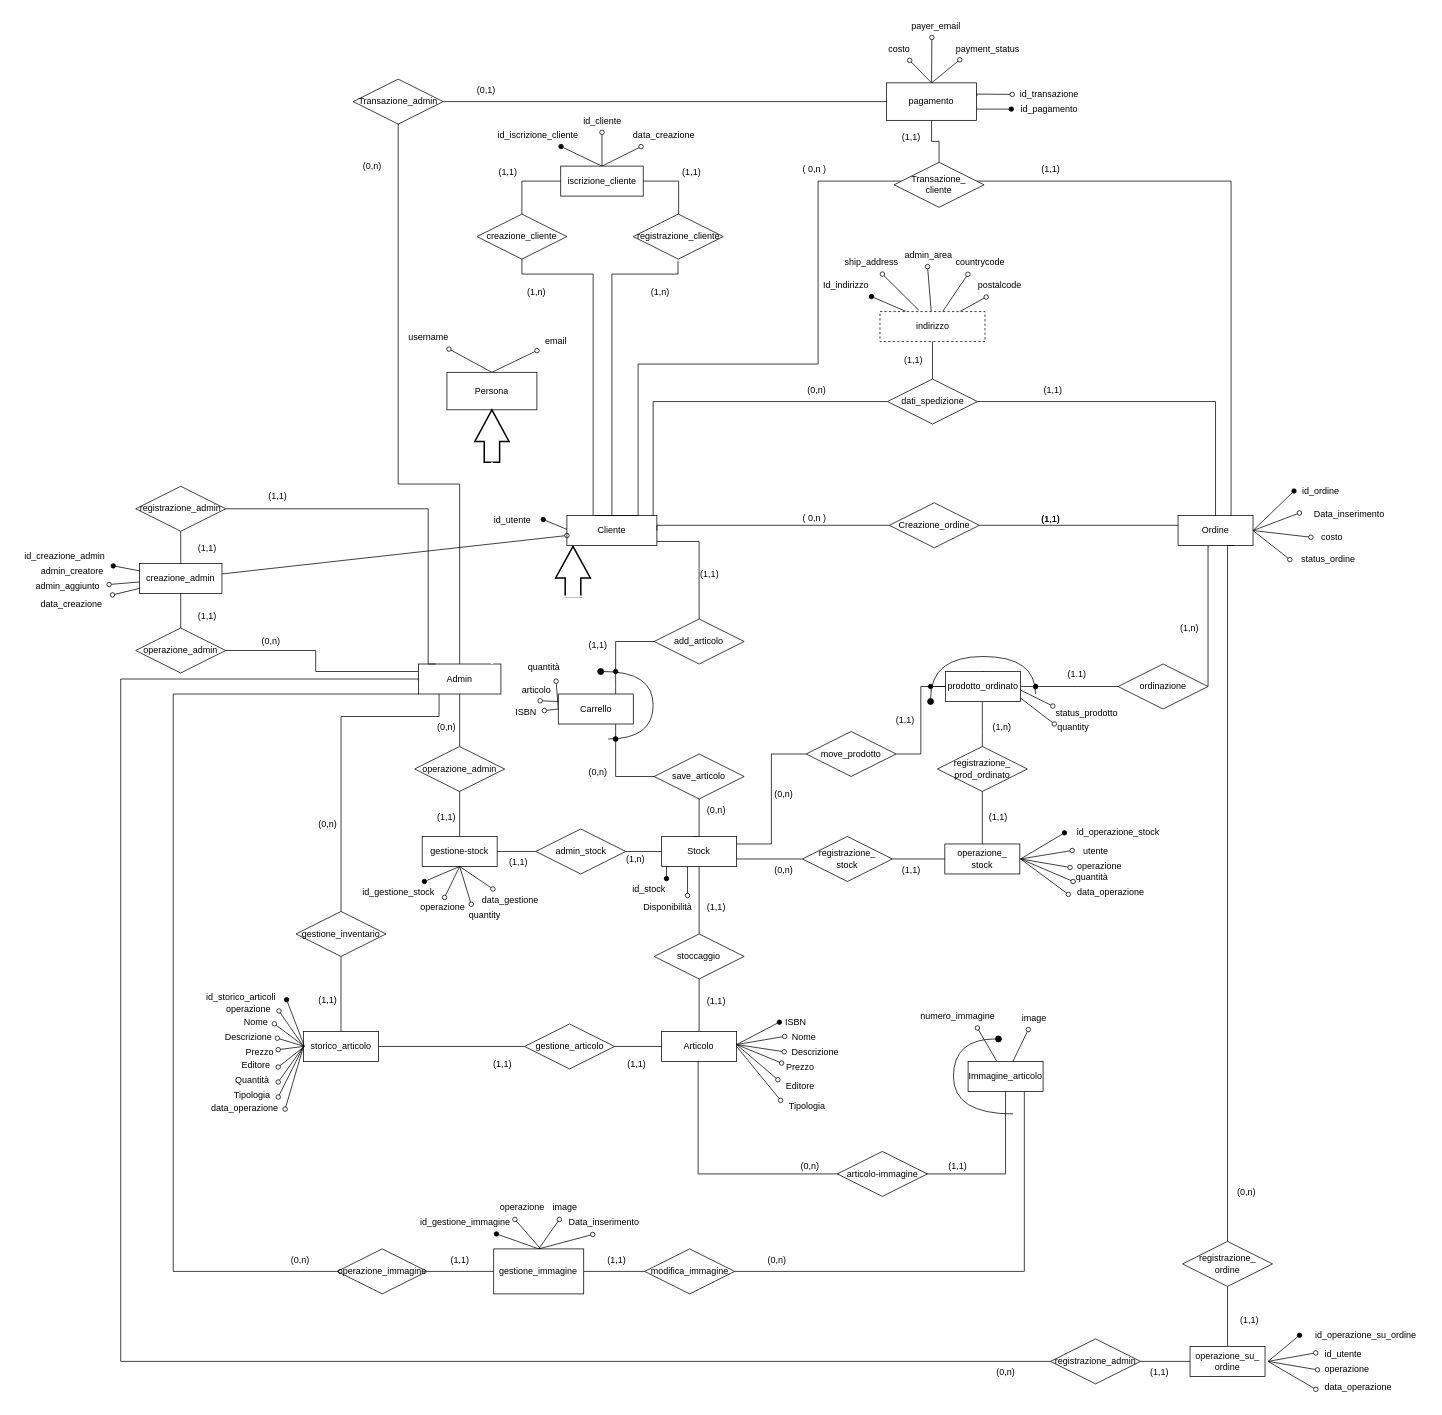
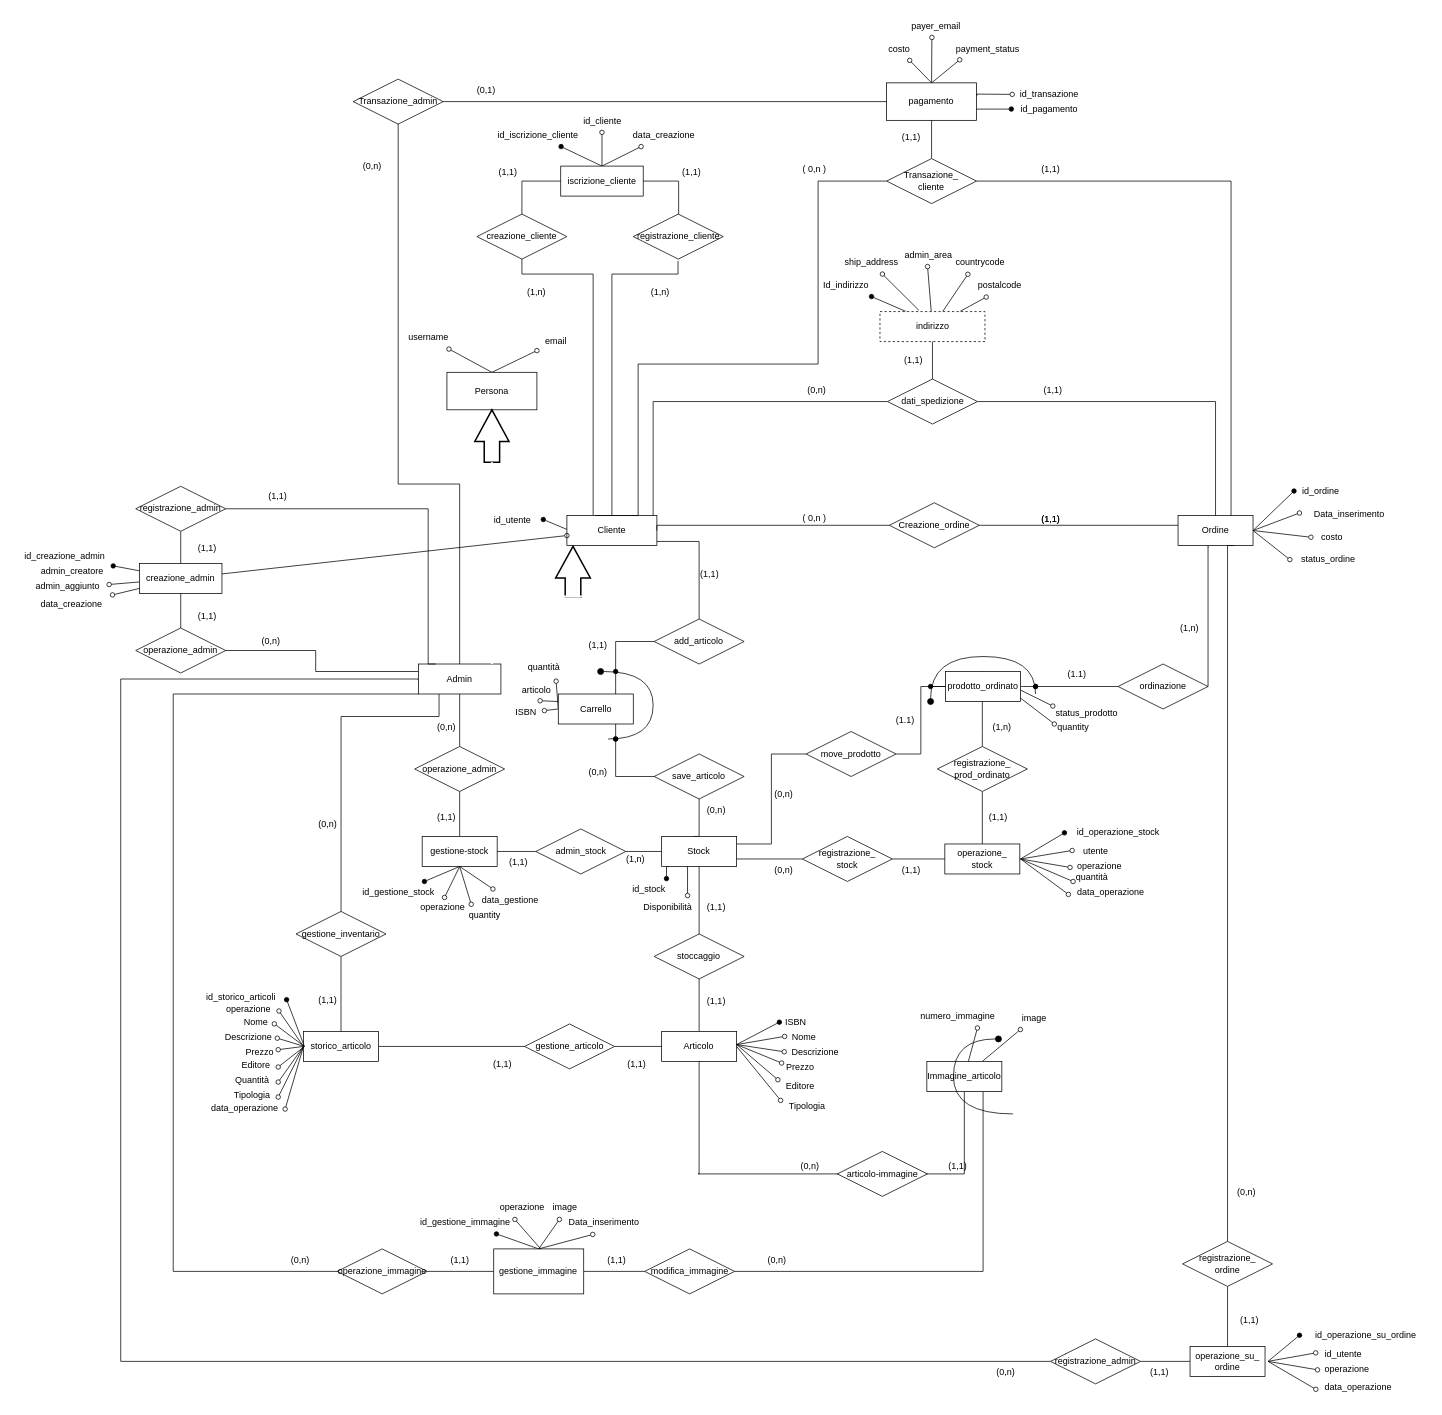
node "Transazione_ cliente": moved (939, 185) -> (931, 181)
node "Immagine_articolo": moved (1005, 1077) -> (964, 1077)
